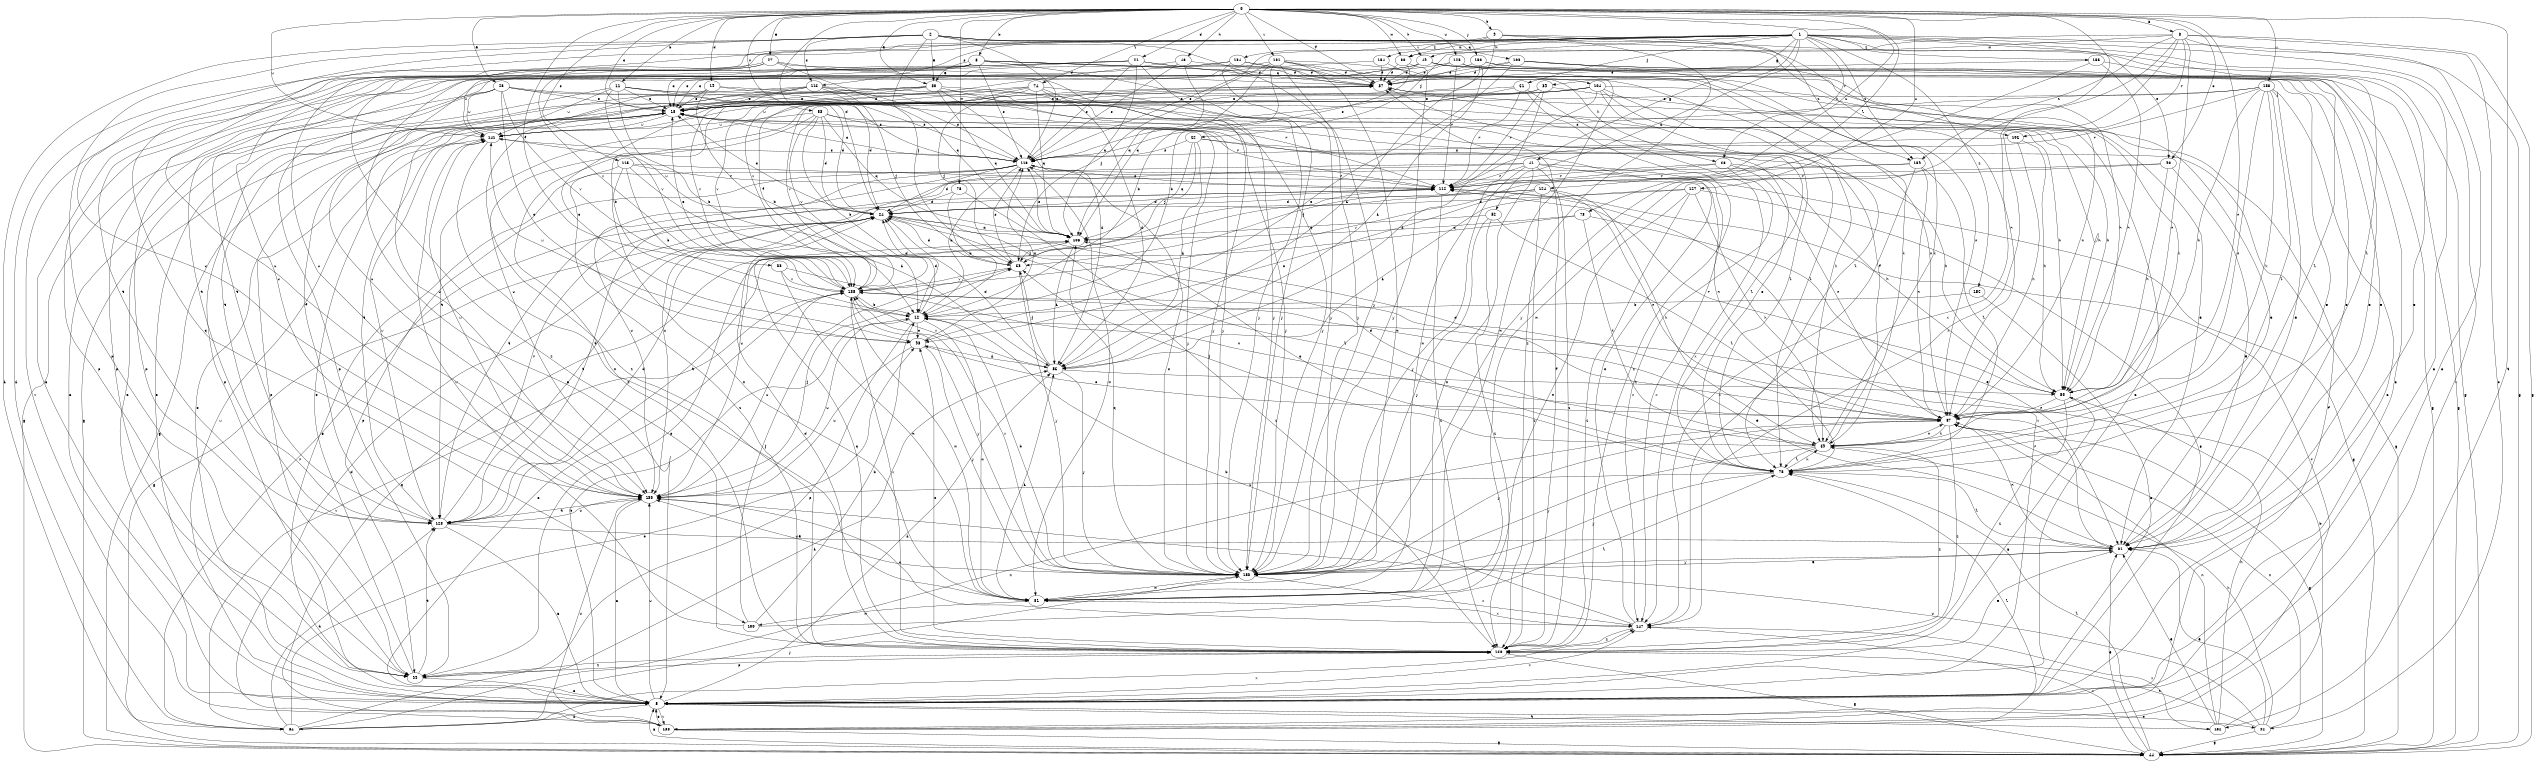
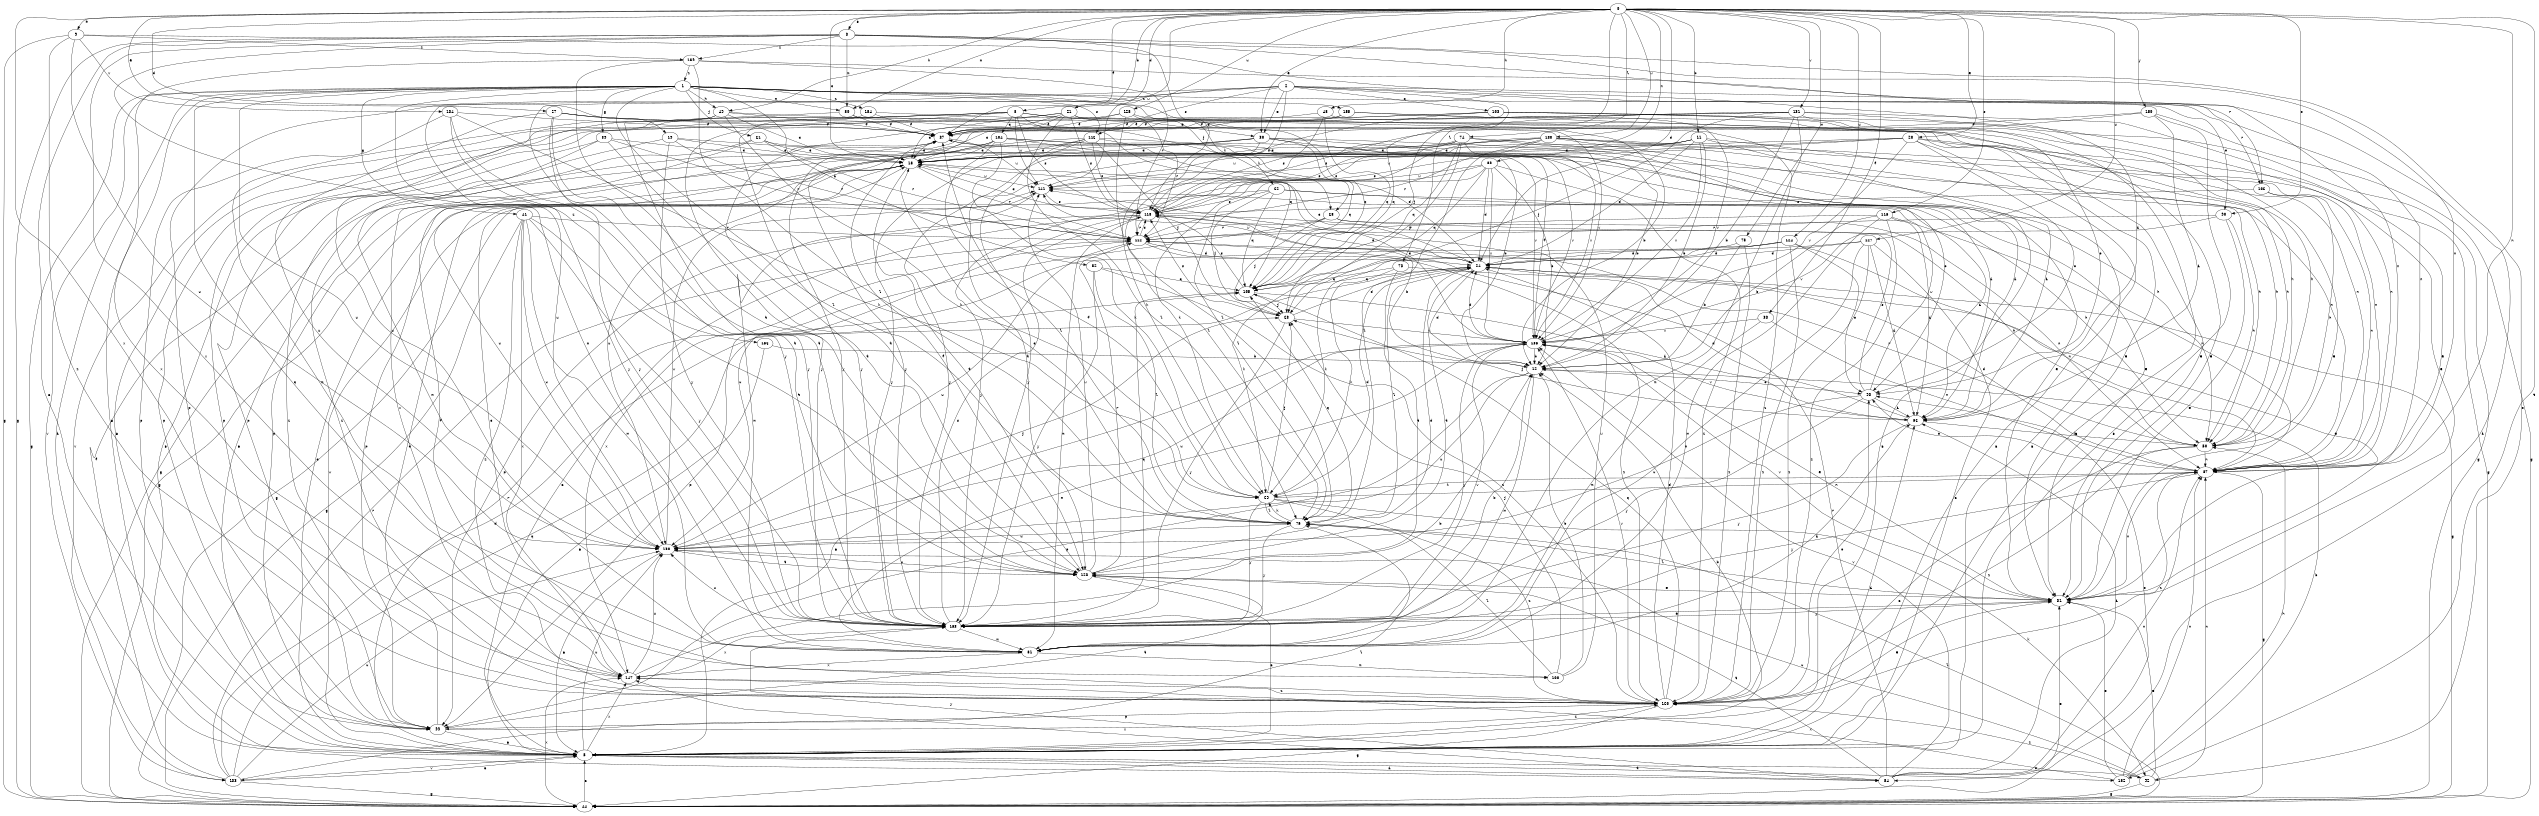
edge "1" -> "159": reversed
edge "92" -> "69": reversed
